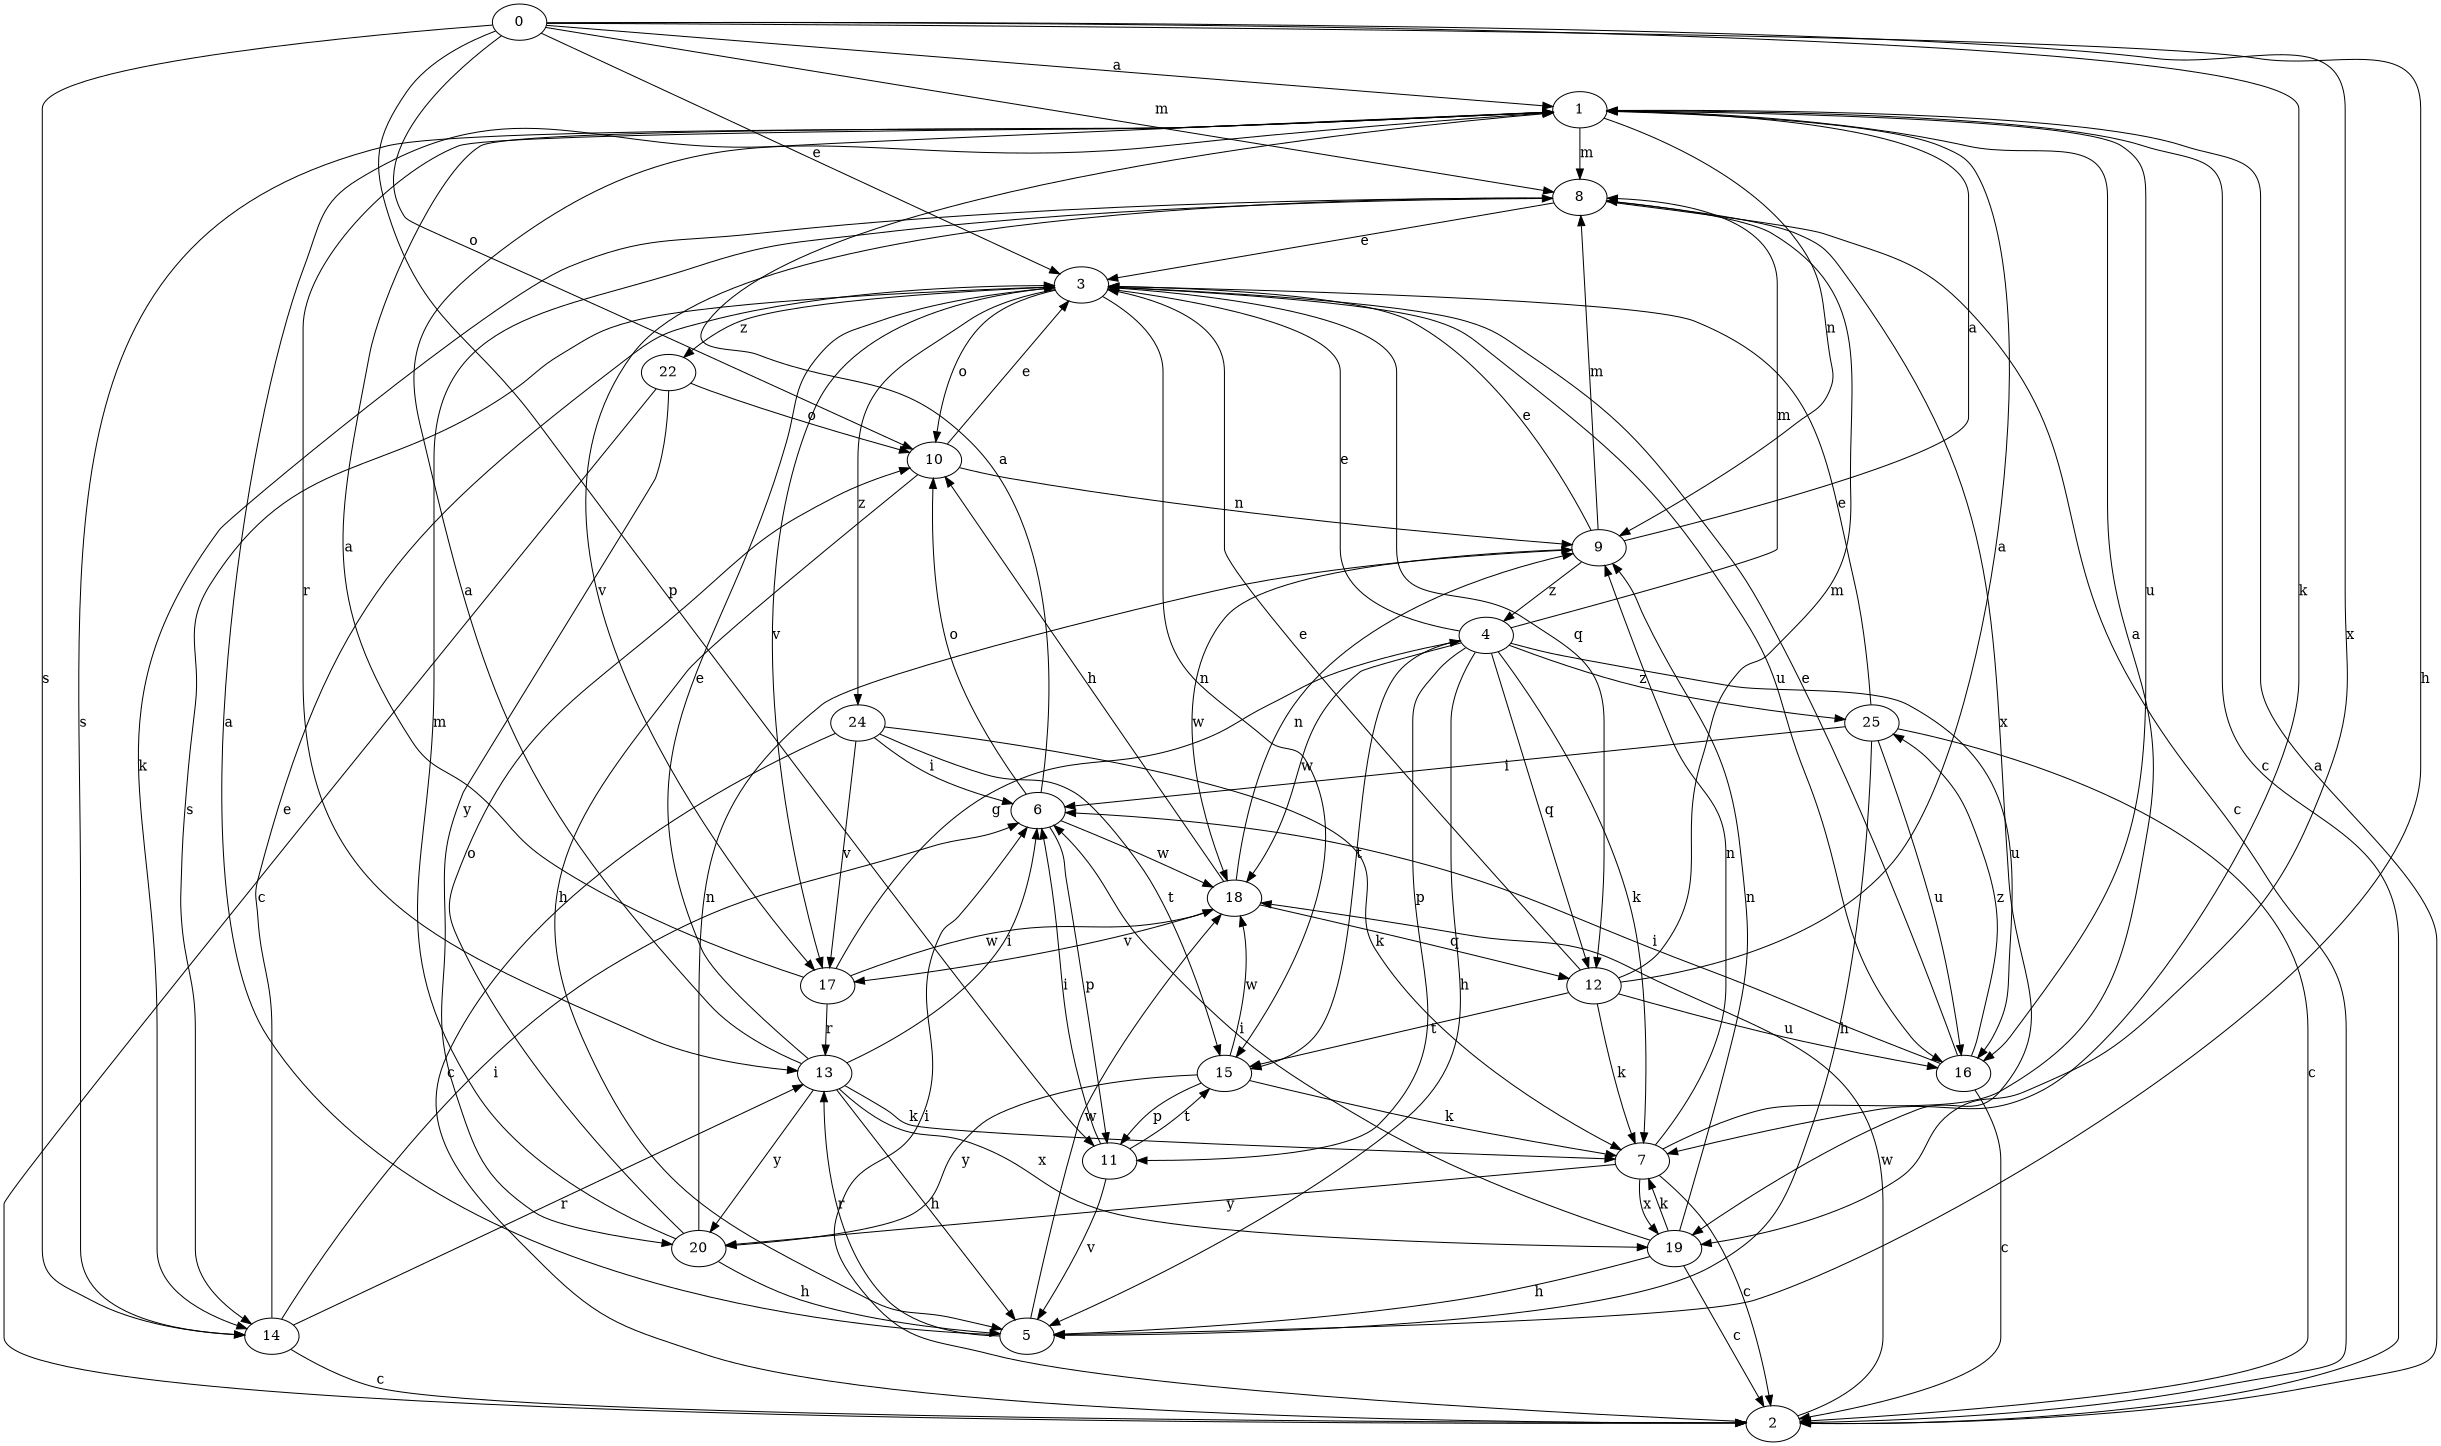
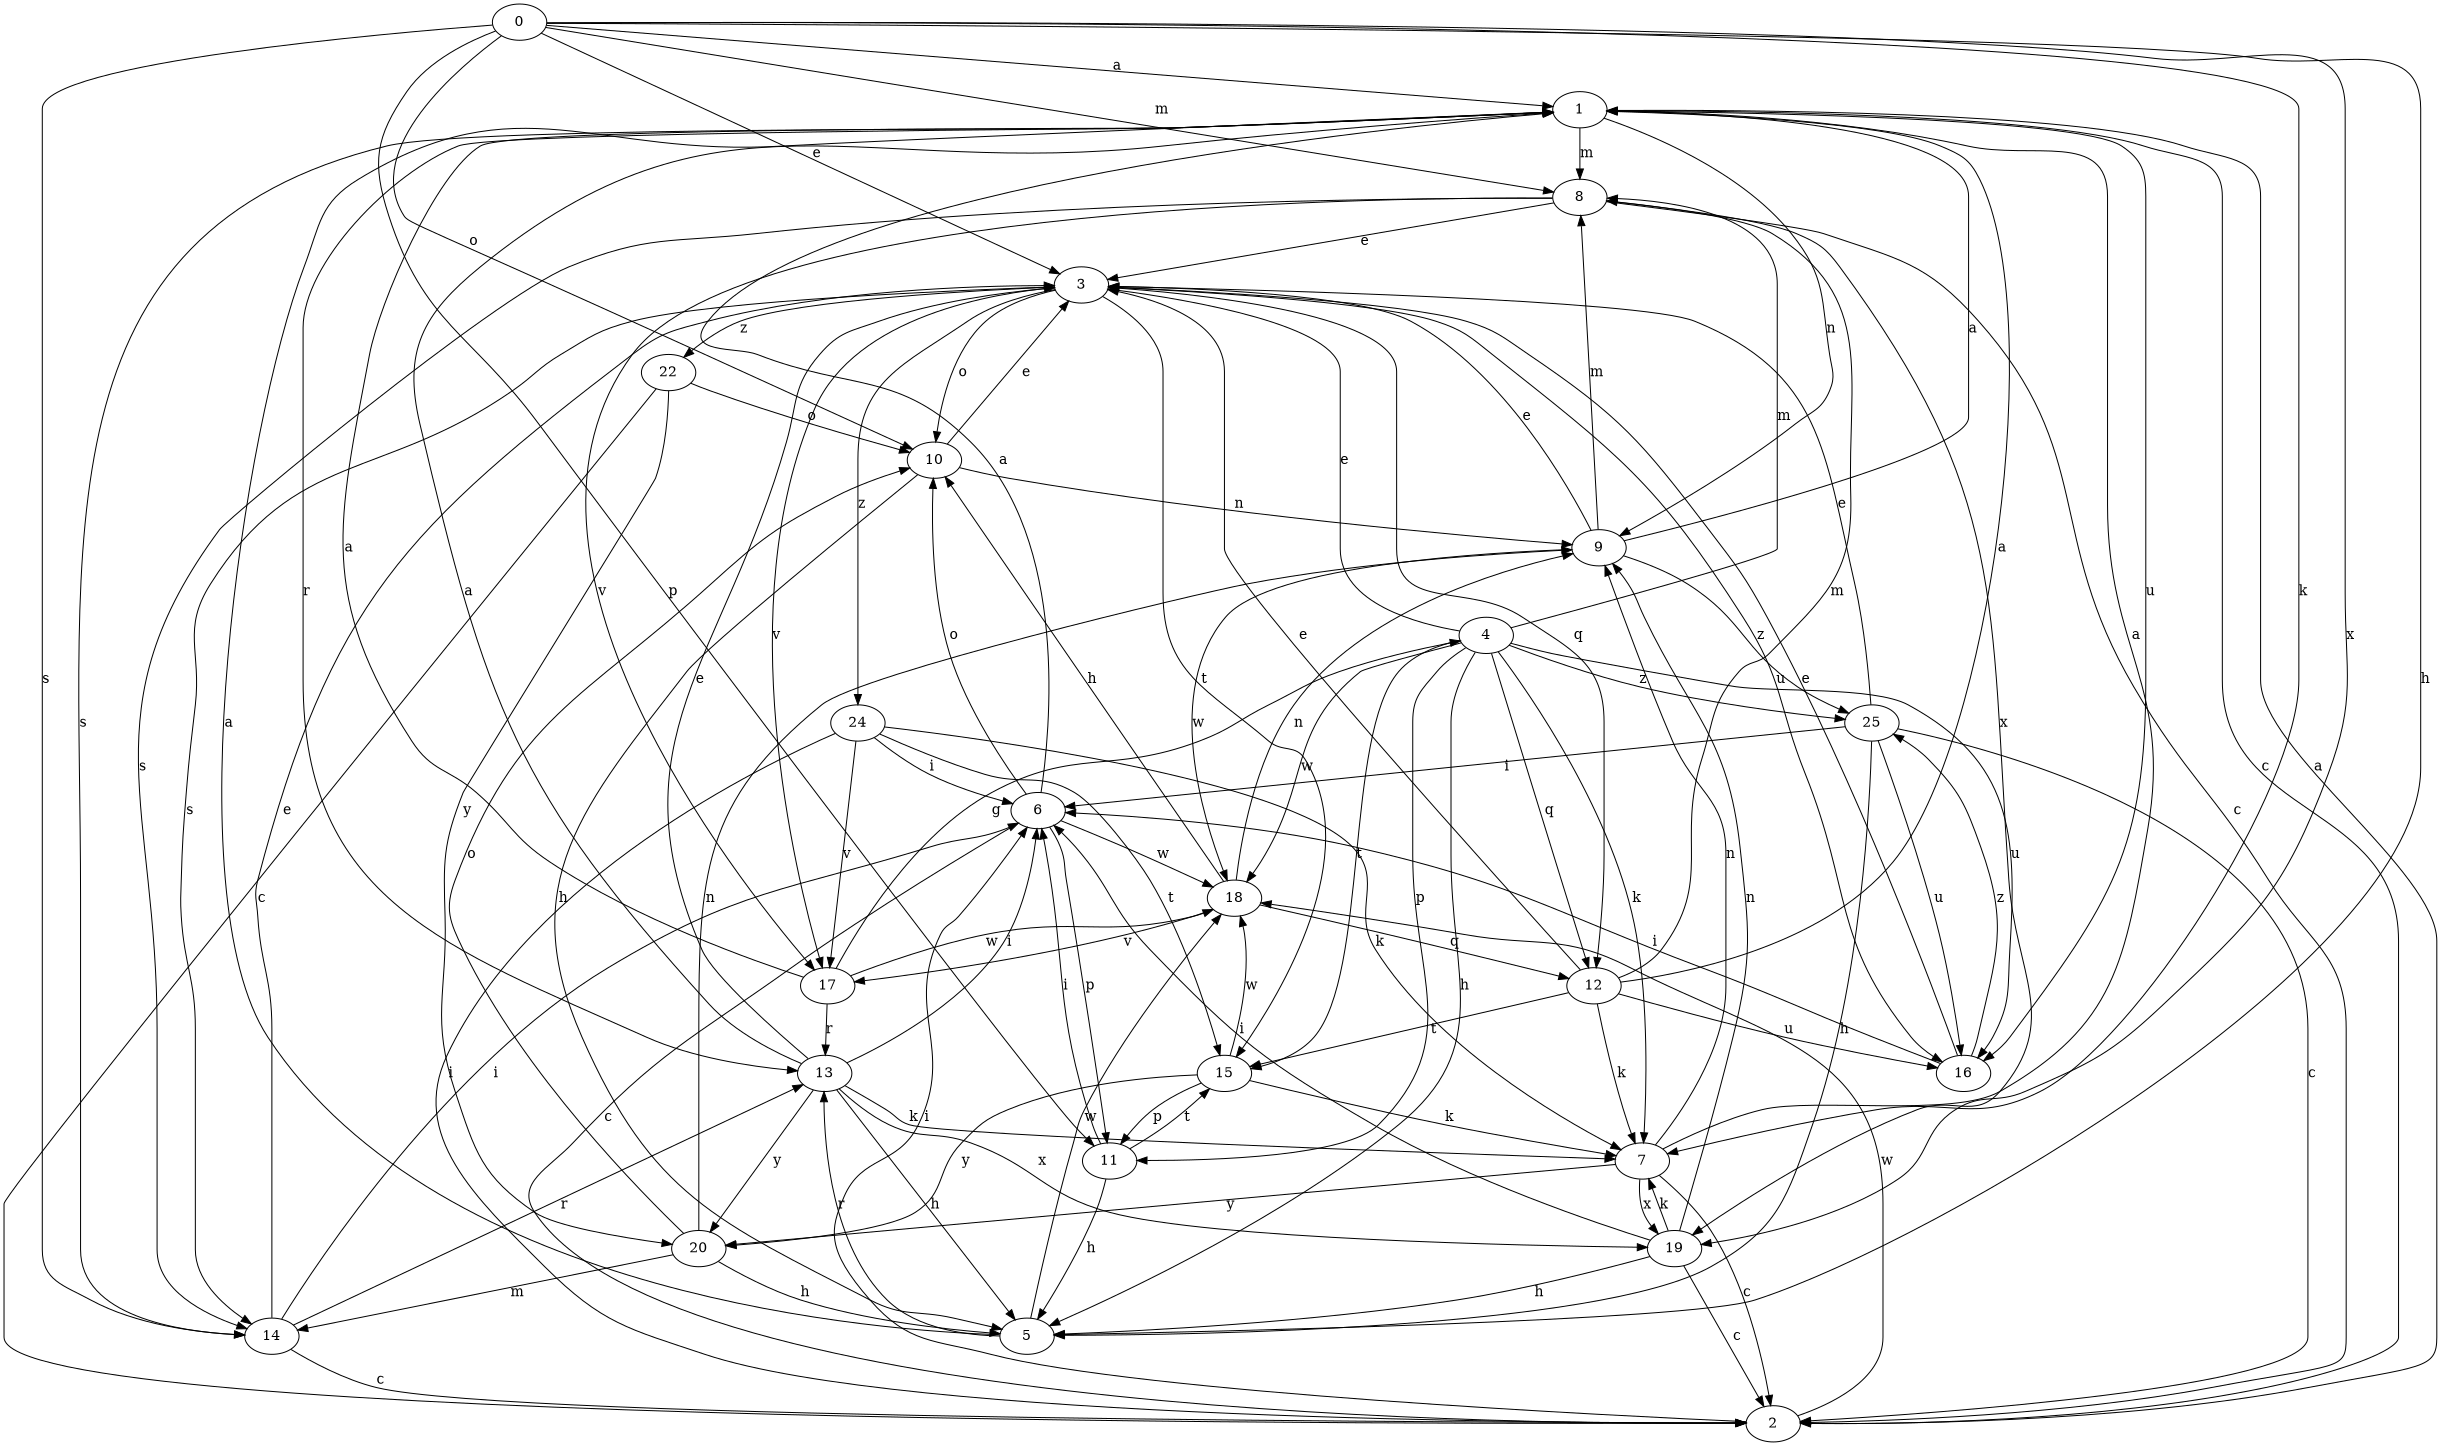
edge "20" -> "8": now "20" -> "14"
edge "9" -> "4": now "9" -> "25"
edge "3" -> "15": label "n" -> "t"
edge "8" -> "14": label "k" -> "s"
edge "24" -> "2": label "c" -> "i"
edge "11" -> "5": label "v" -> "h"
edge "16" -> "2": now "6" -> "2"
